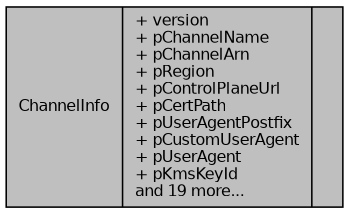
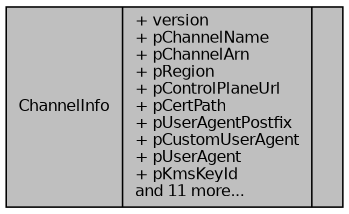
node "ChannelInfo": text "and 19 more..." -> "and 11 more..."
